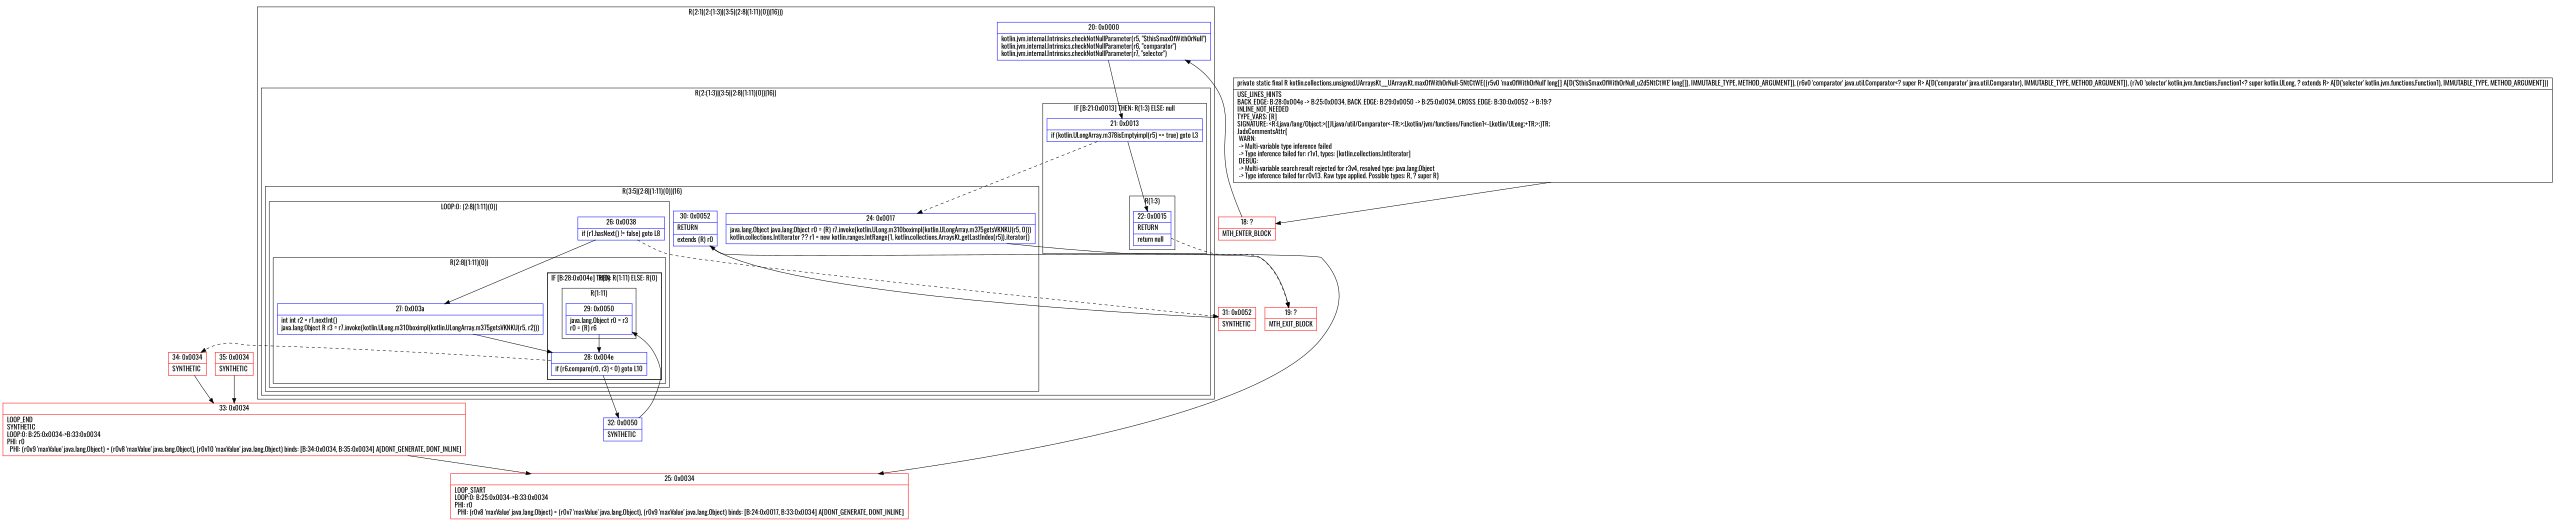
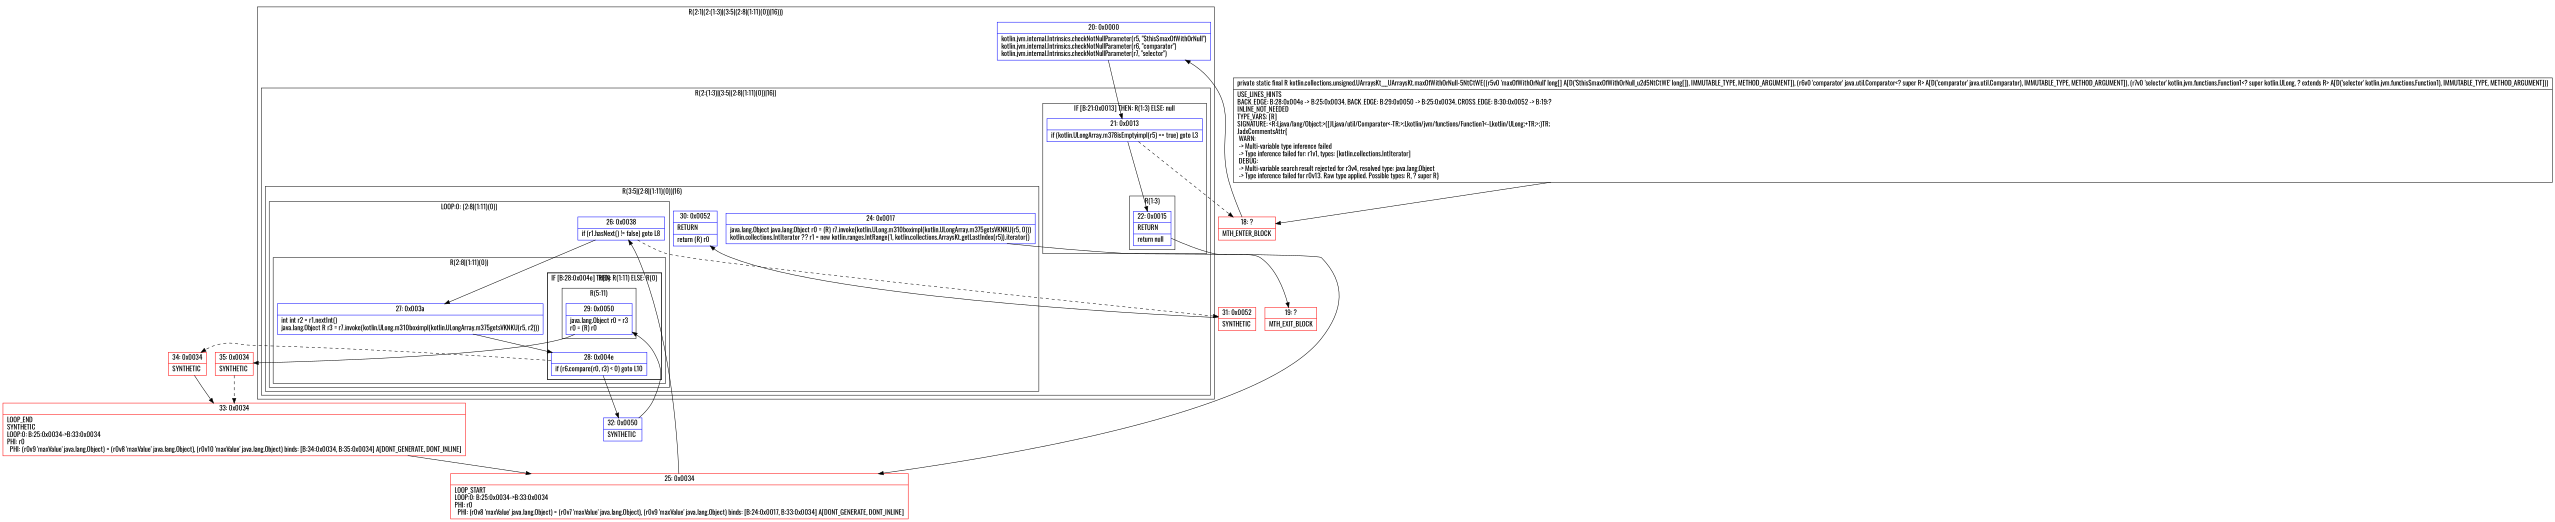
edge "21: 0x0013" -> "24: 0x0017": now "21: 0x0013" -> "18: ?"
node "30: 0x0052": text "extends (R) r0" -> "return (R) r0"
edge "22: 0x0015" -> "19: ?": style dashed -> solid
edge "30: 0x0052" -> "19: ?": removed
cluster "R(1:11)": label "R(1:11)" -> "R(5:11)"
edge "25: 0x0034" -> "26: 0x0038": added
node "29: 0x0050": text "r0 = (R) r6" -> "r0 = (R) r0"
edge "29: 0x0050" -> "28: 0x004e": now "29: 0x0050" -> "35: 0x0034"
edge "35: 0x0034" -> "33: 0x0034": style solid -> dashed
